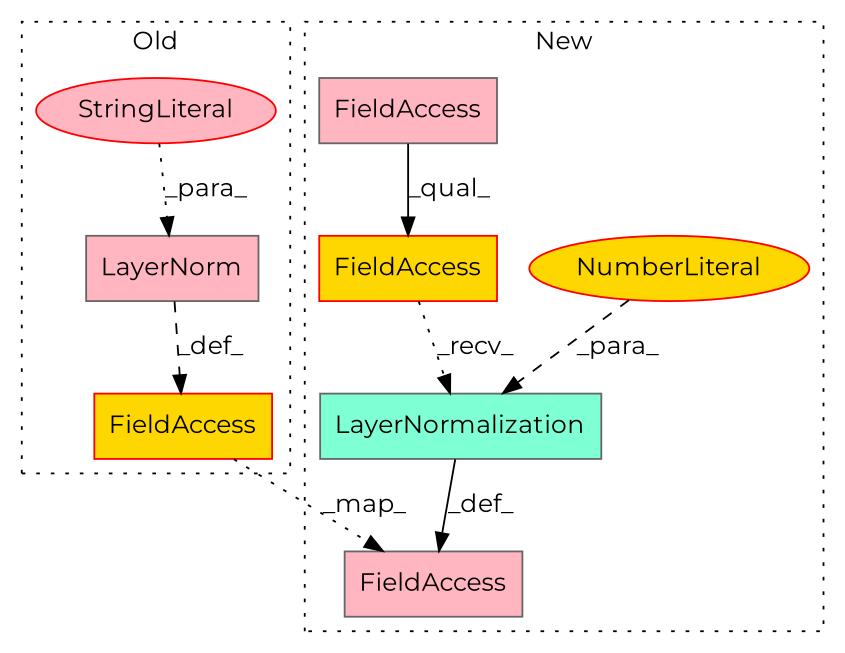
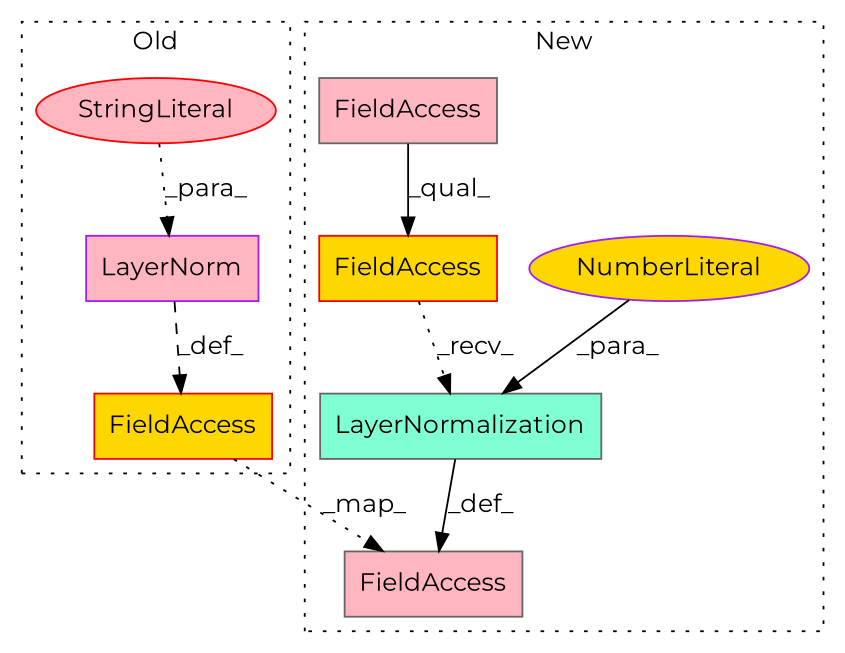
node "LayerNorm": color gray40 -> purple
node "NumberLiteral": color red -> purple
edge "NumberLiteral" -> "LayerNormalization": style dashed -> solid
